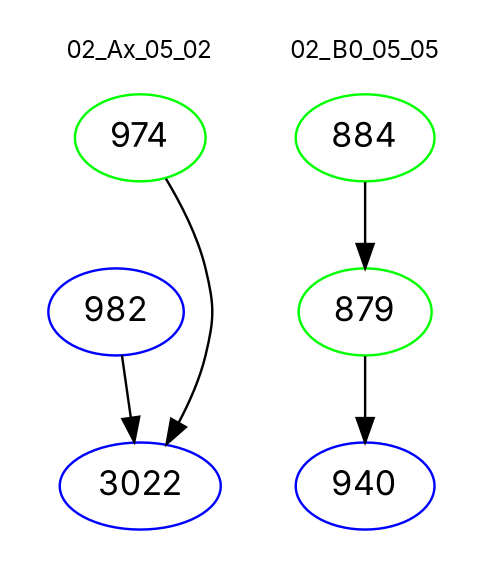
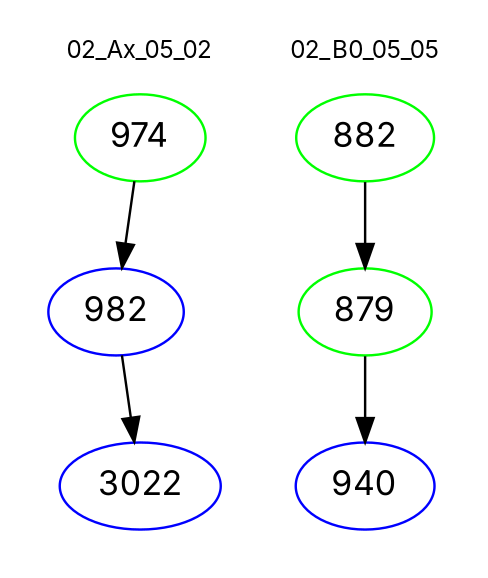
node "884": label "884" -> "882"
edge "974" -> "3022": now "974" -> "982"
